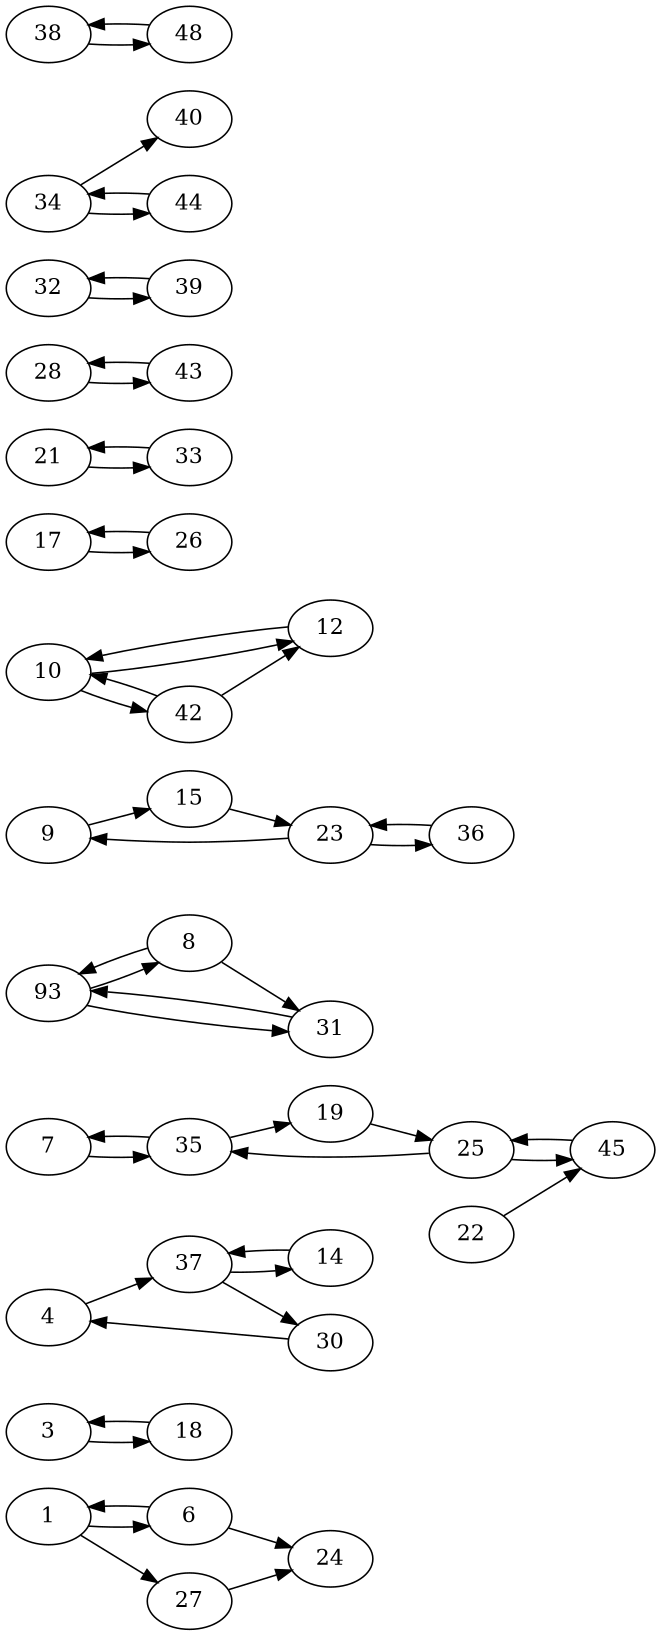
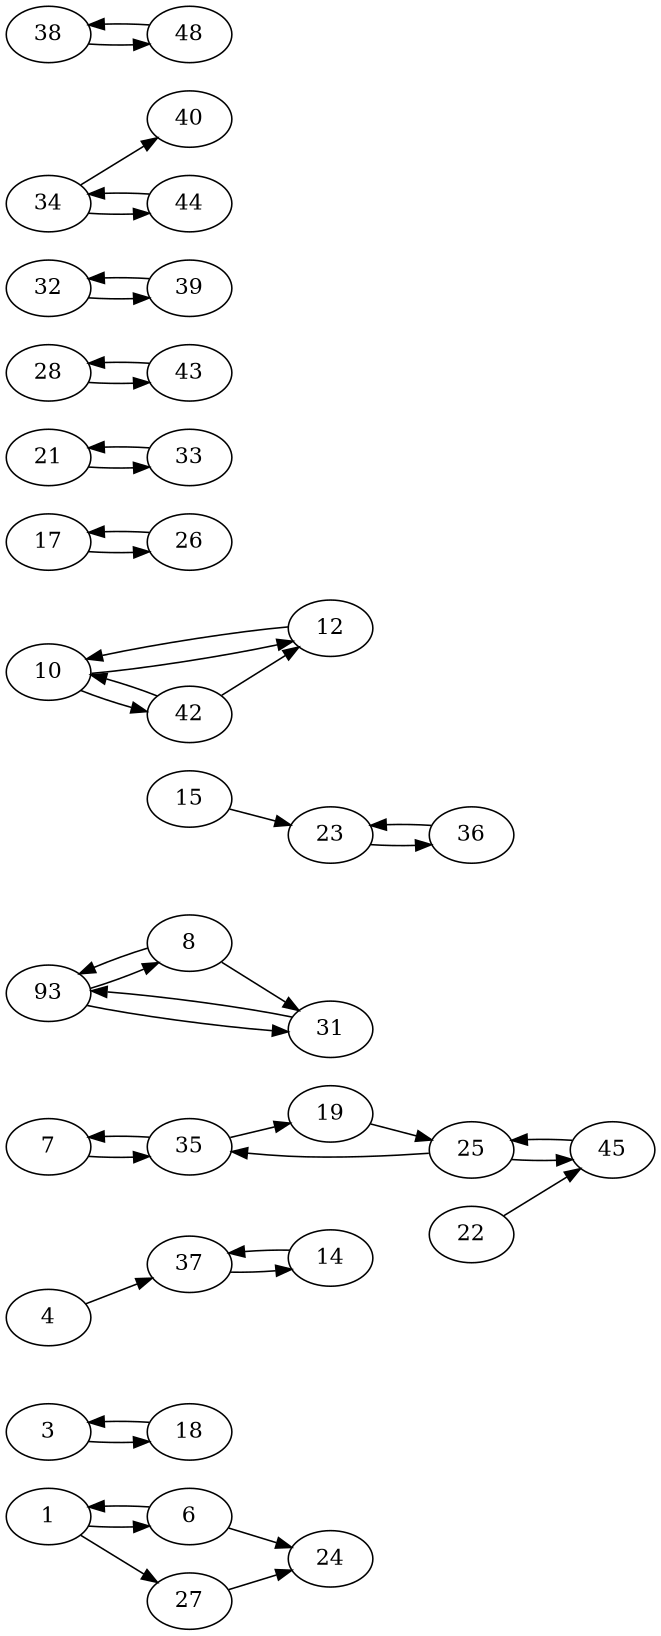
node "9": removed
node "30": removed
